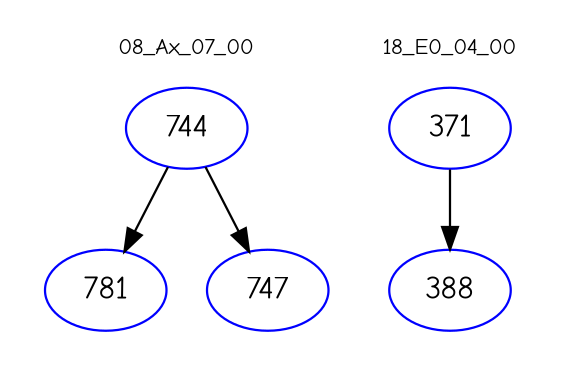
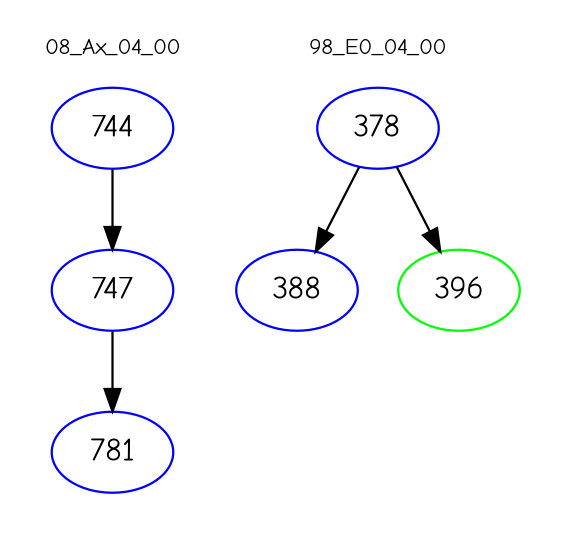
cluster "08_Ax_07_00": label "08_Ax_07_00" -> "08_Ax_04_00"
cluster "18_E0_04_00": label "18_E0_04_00" -> "98_E0_04_00"
node "371": label "371" -> "378"
edge "744" -> "781": now "747" -> "781"
node "396": added
